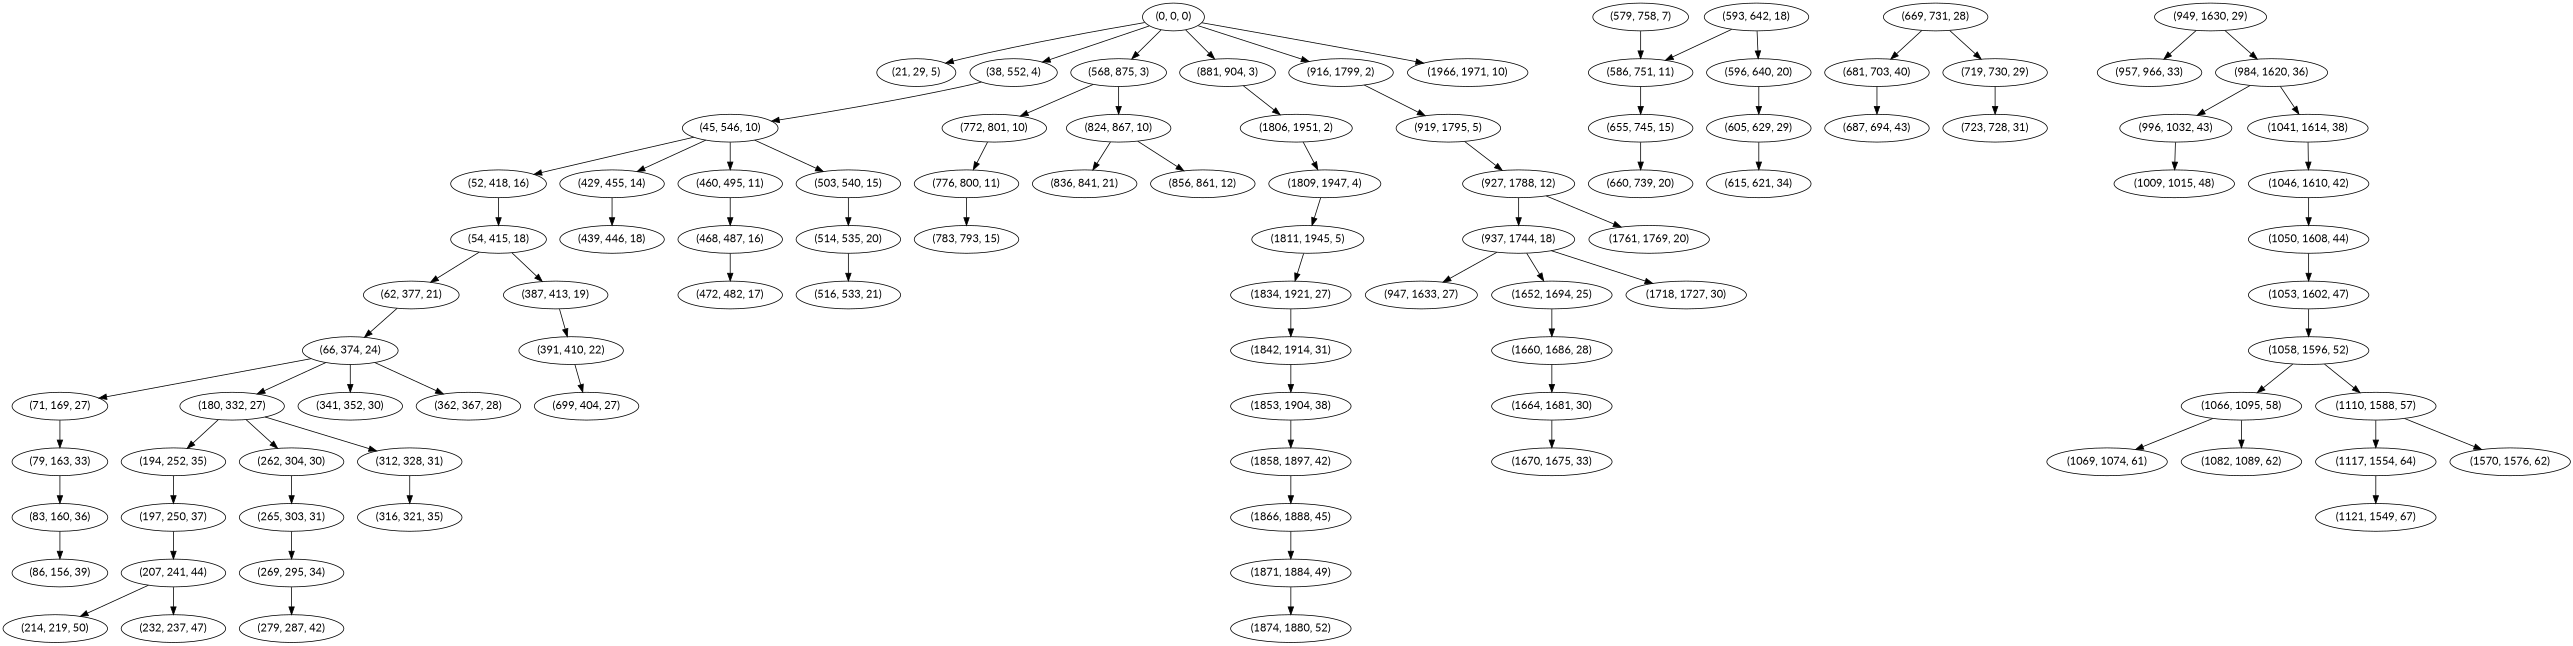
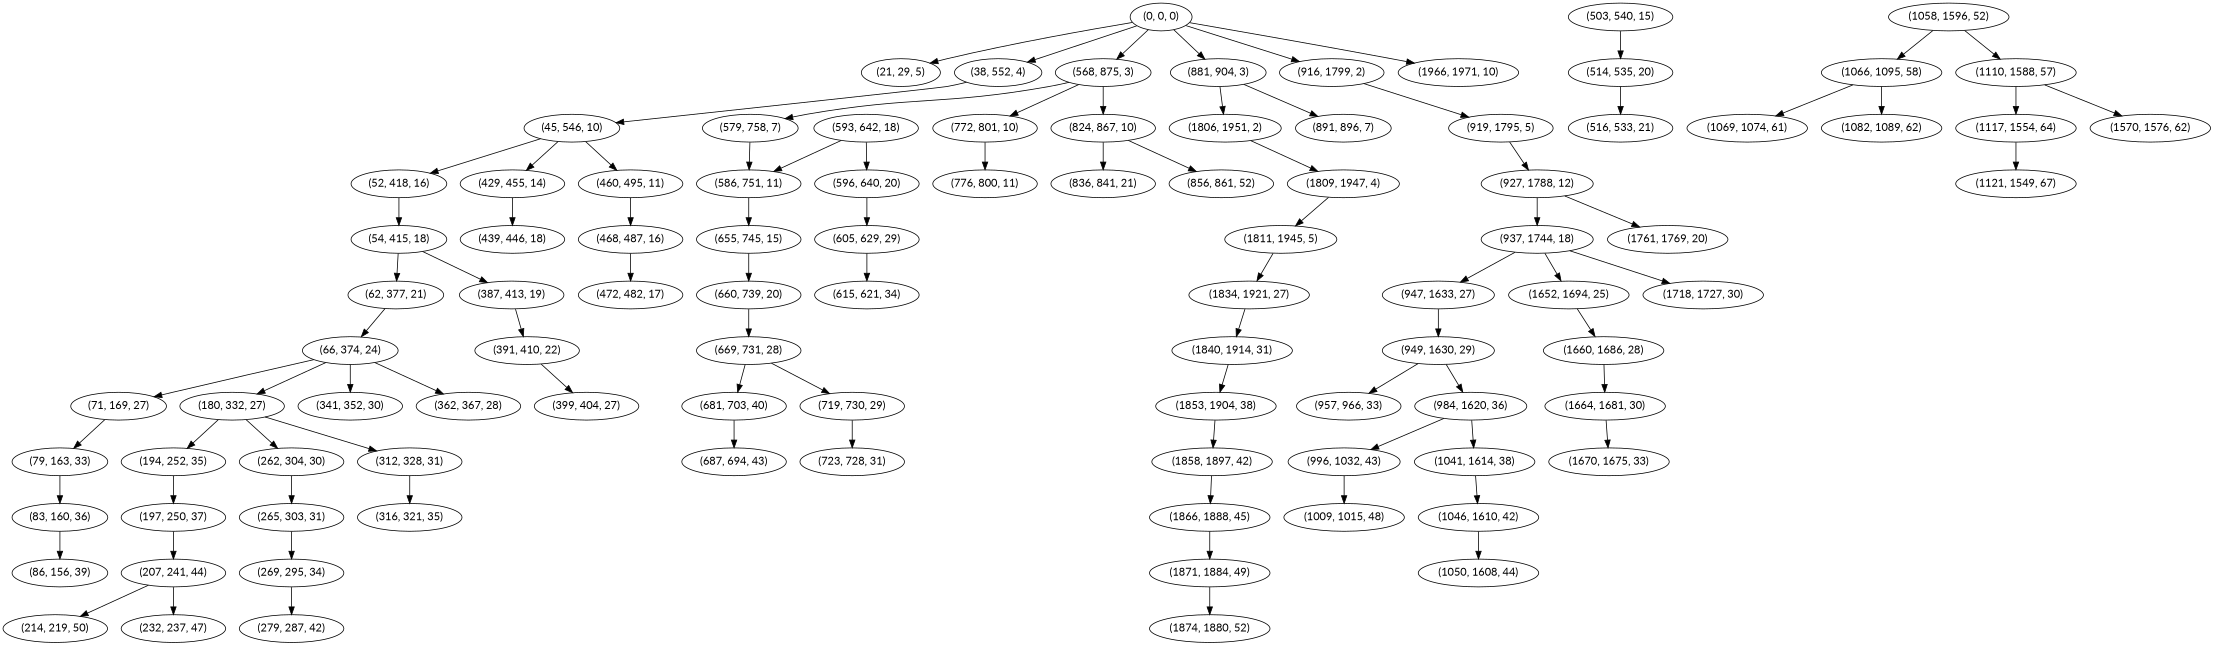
edge "(568, 875, 3)" -> "(579, 758, 7)": added
node "(891, 896, 7)": added
edge "(45, 546, 10)" -> "(503, 540, 15)": removed
node "(856, 861, 12)": label "(856, 861, 12)" -> "(856, 861, 52)"
node "(783, 793, 15)": removed
node "(1053, 1602, 47)": removed
edge "(660, 739, 20)" -> "(669, 731, 28)": added
edge "(947, 1633, 27)" -> "(949, 1630, 29)": added
node "(1842, 1914, 31)": label "(1842, 1914, 31)" -> "(1840, 1914, 31)"
node "(699, 404, 27)": label "(699, 404, 27)" -> "(399, 404, 27)"
